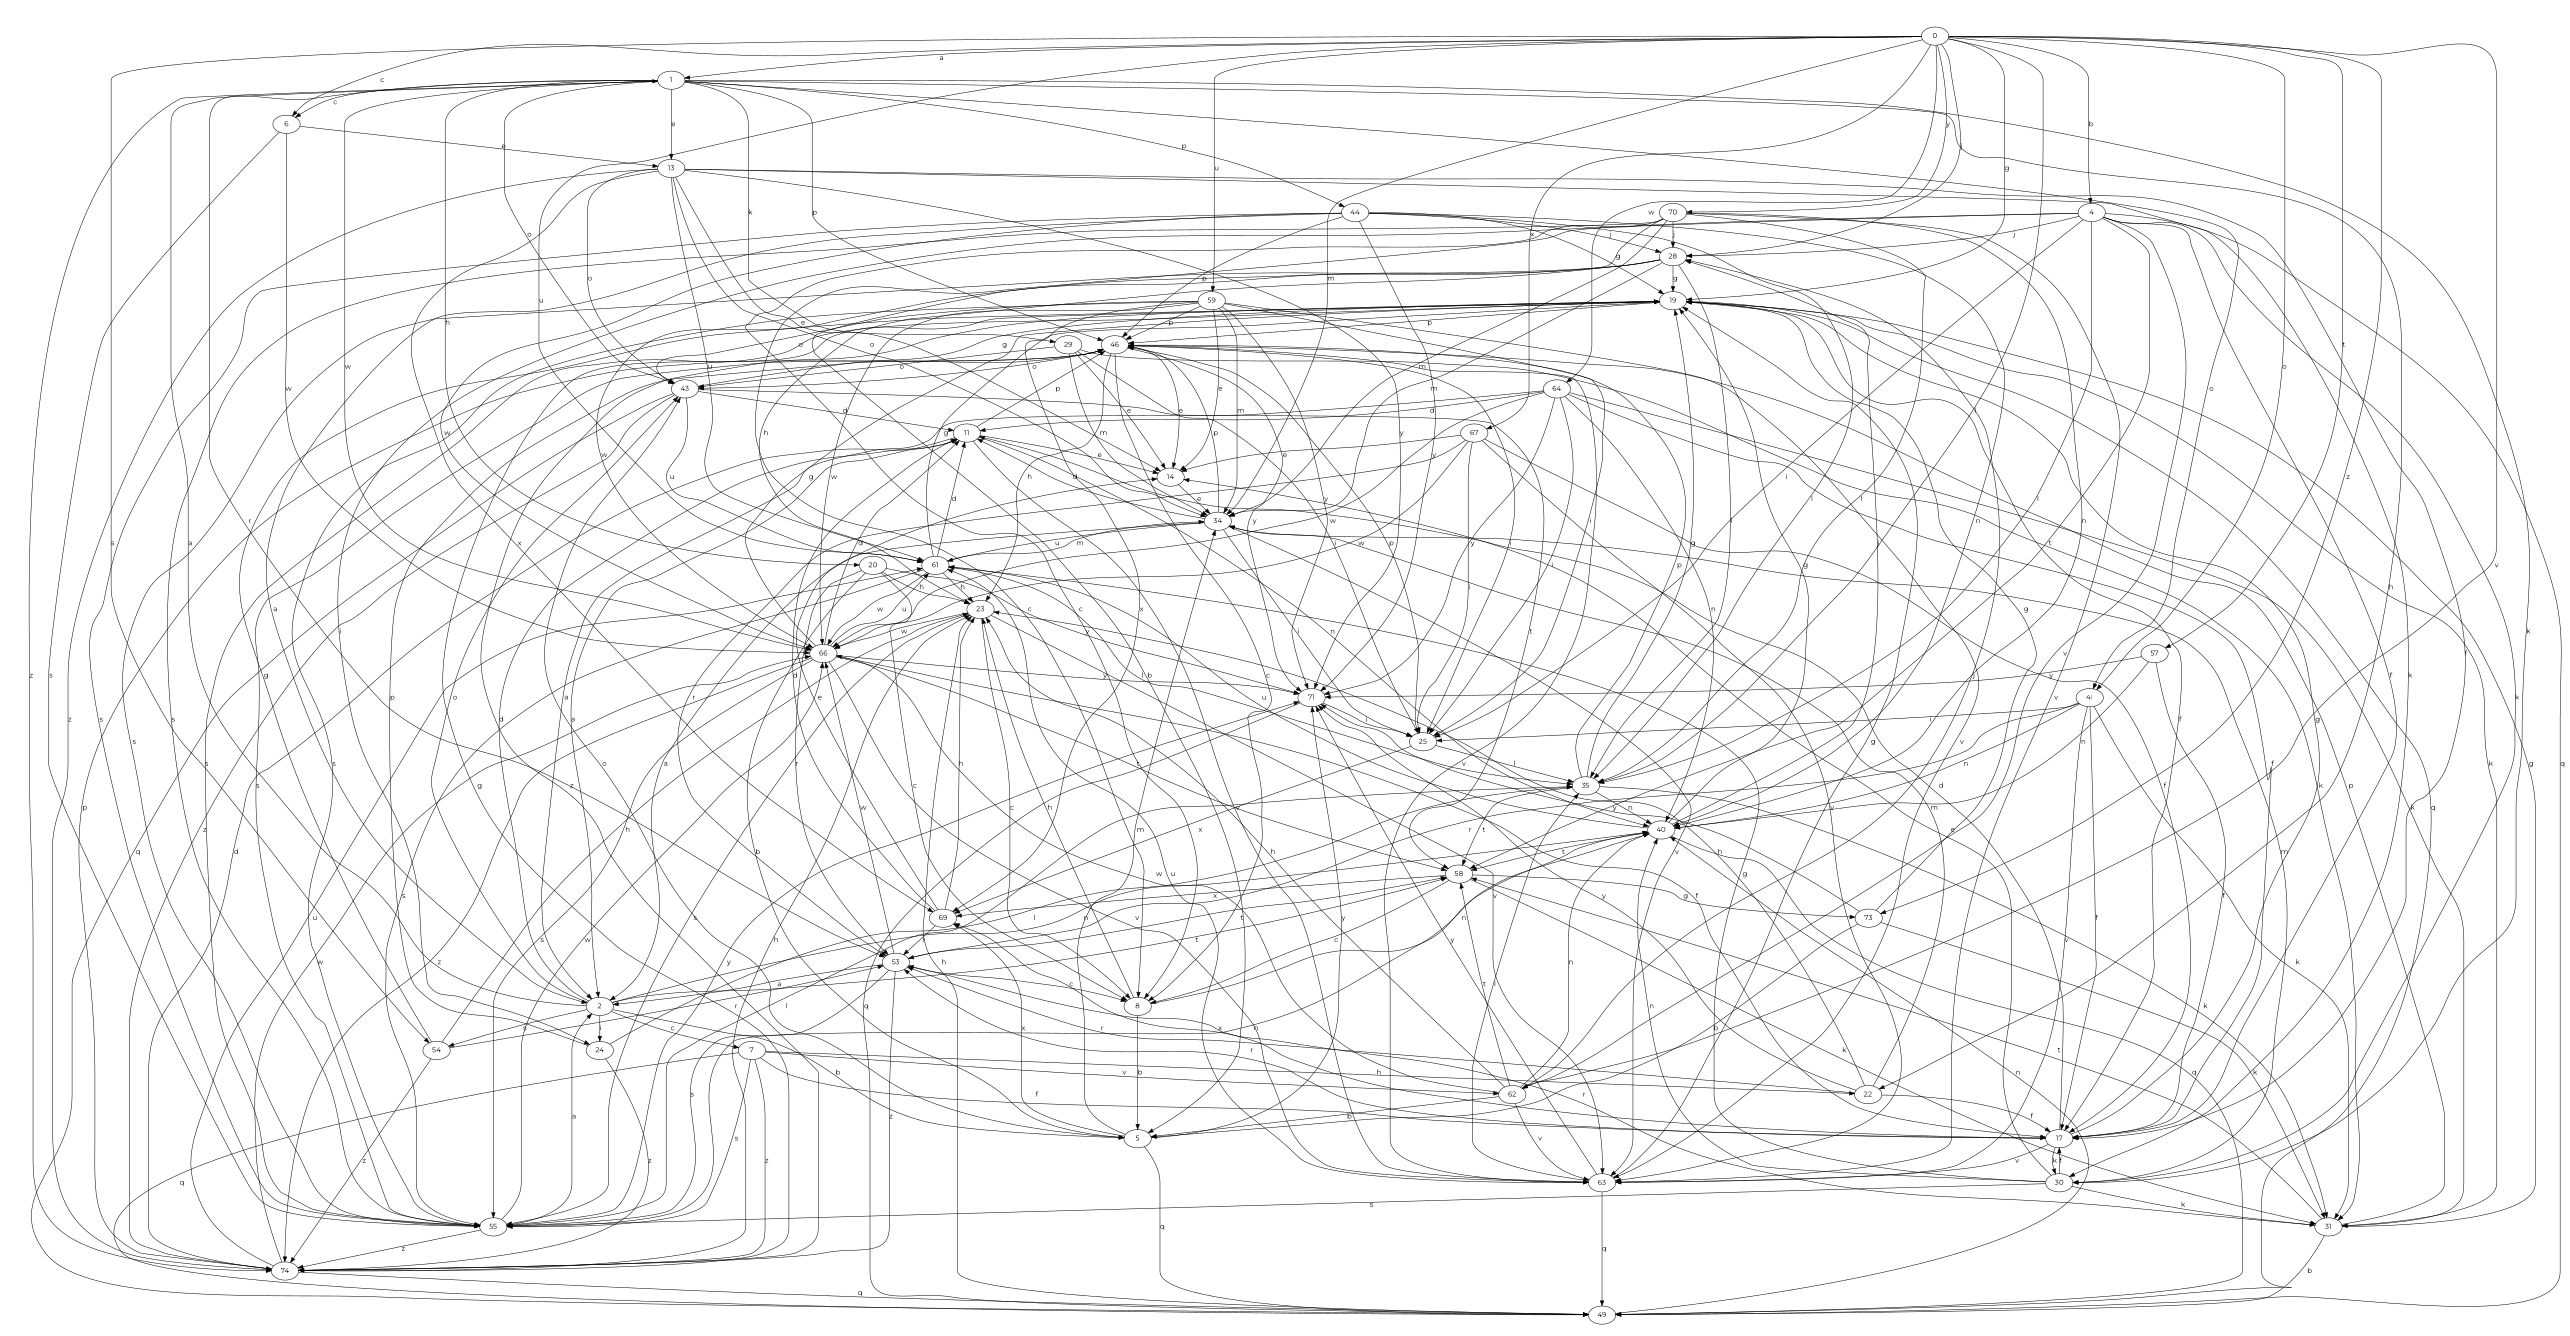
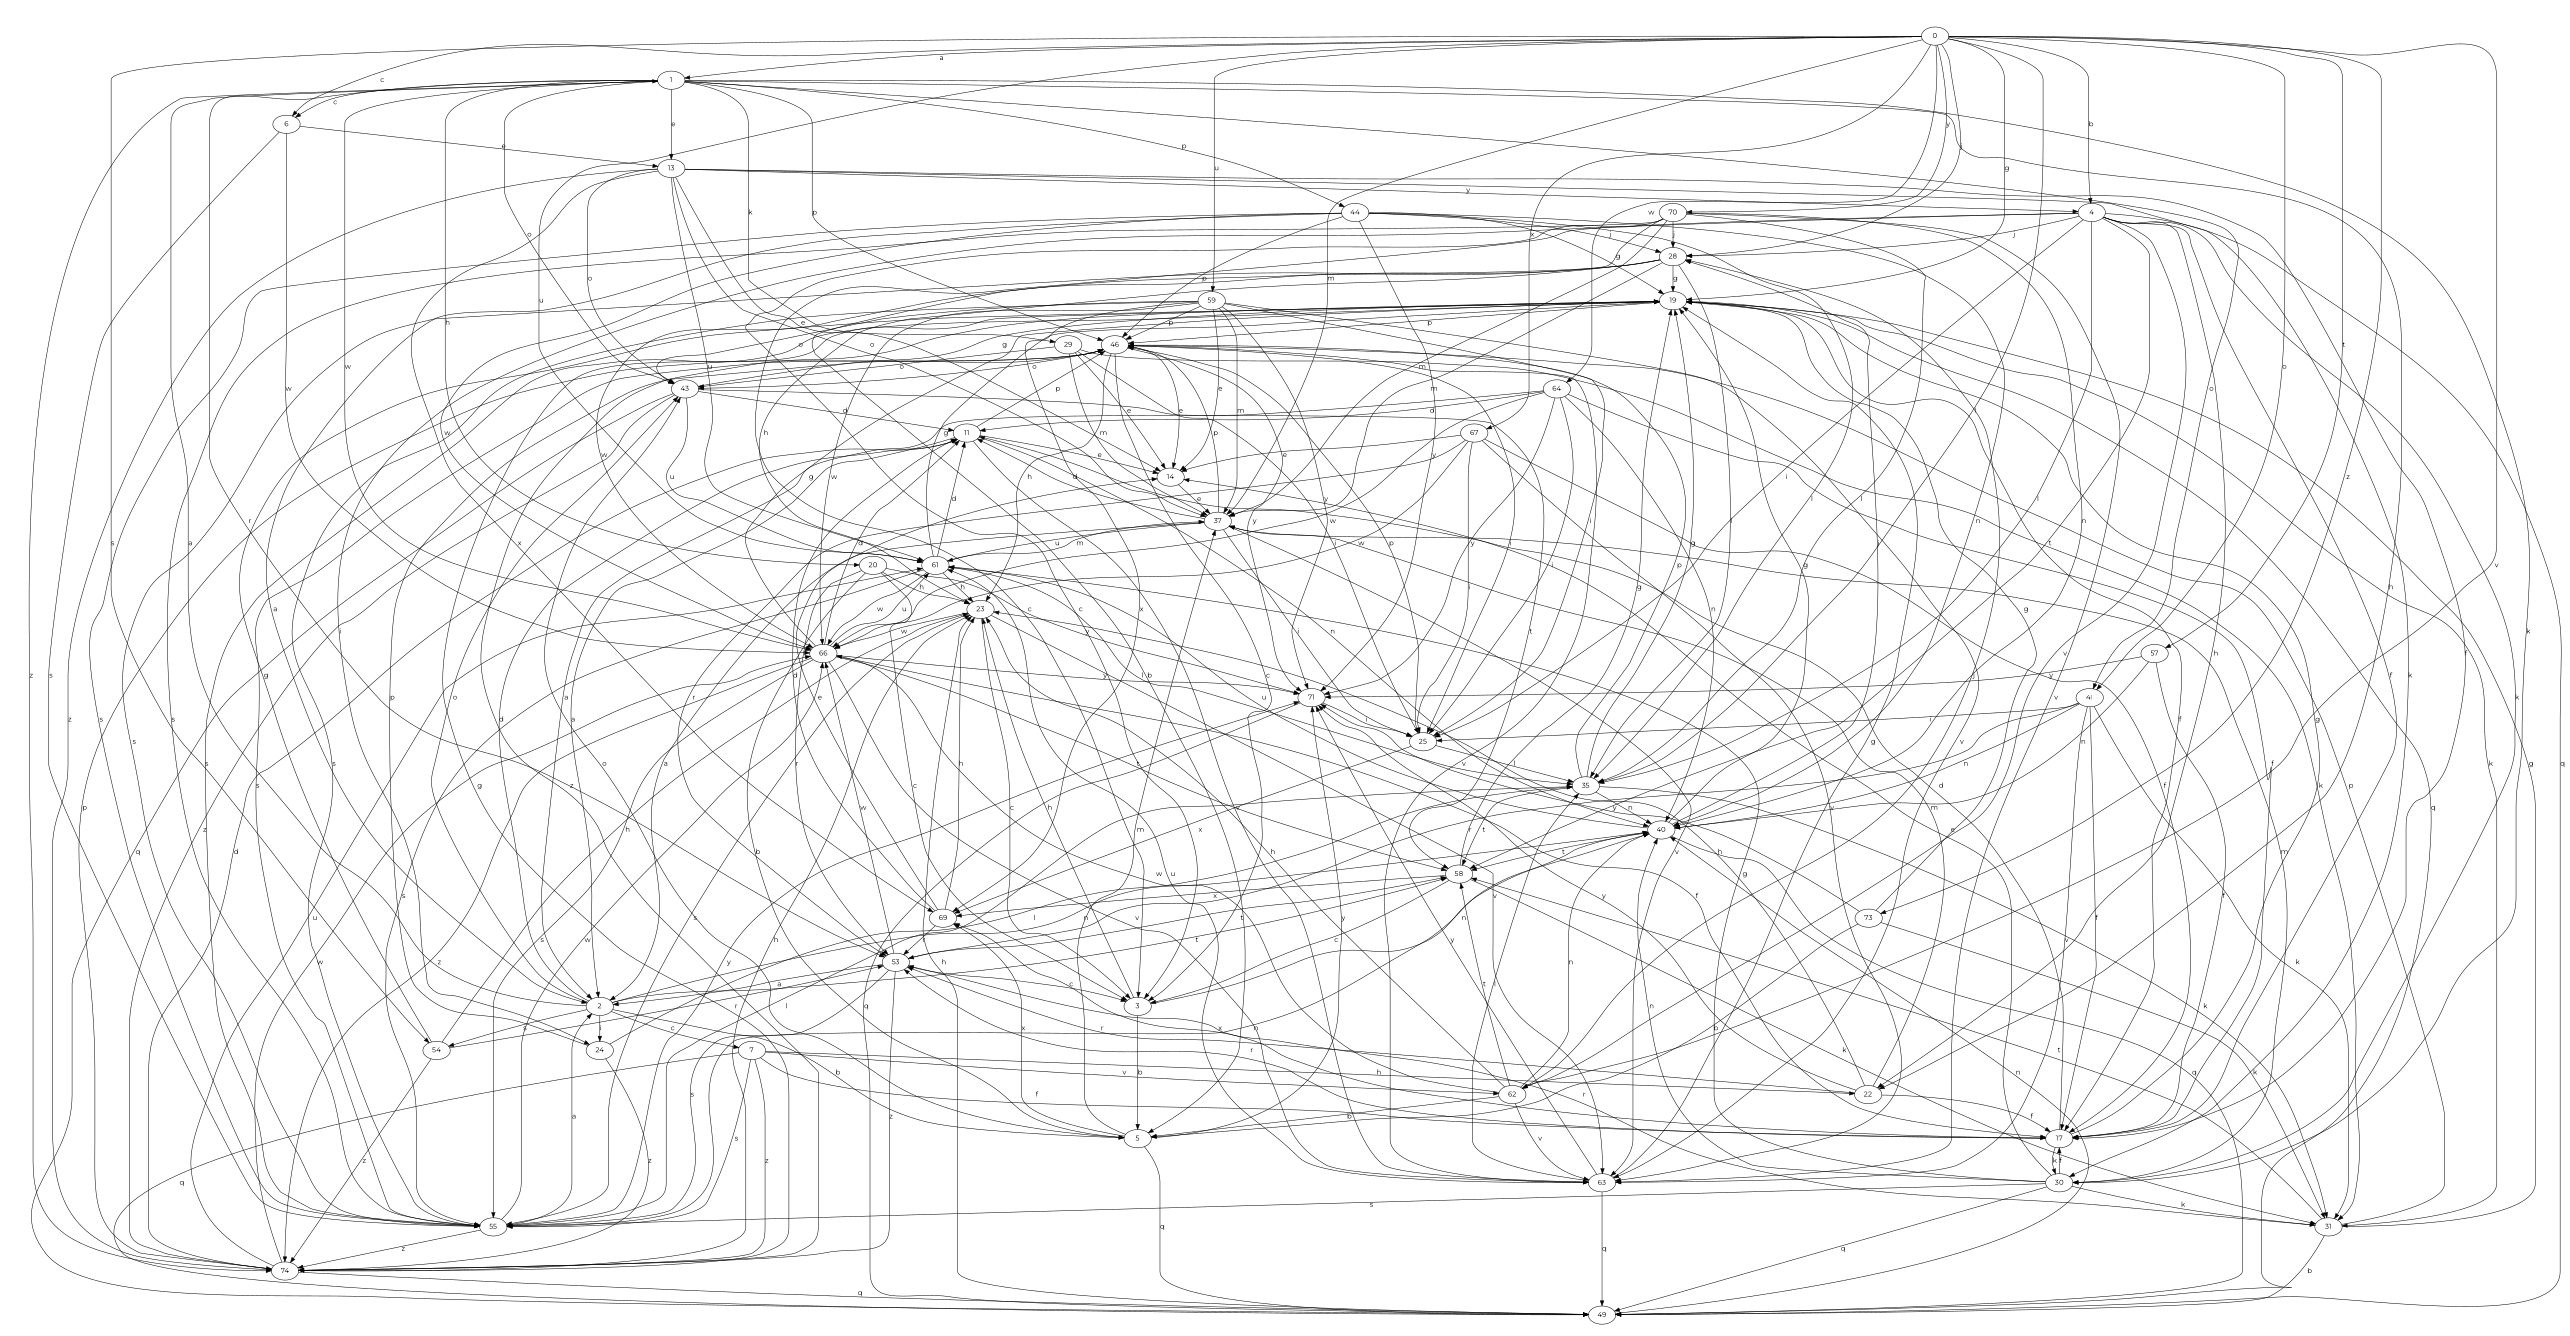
edge "13" -> "71": now "13" -> "4"
node "34": label "34" -> "37"
edge "64" -> "31": removed, label "k"
edge "4" -> "22": added, label "h"
edge "58" -> "73": now "58" -> "19"
node "8": label "8" -> "3"
edge "17" -> "63": removed, label "v"
edge "30" -> "49": added, label "q"
